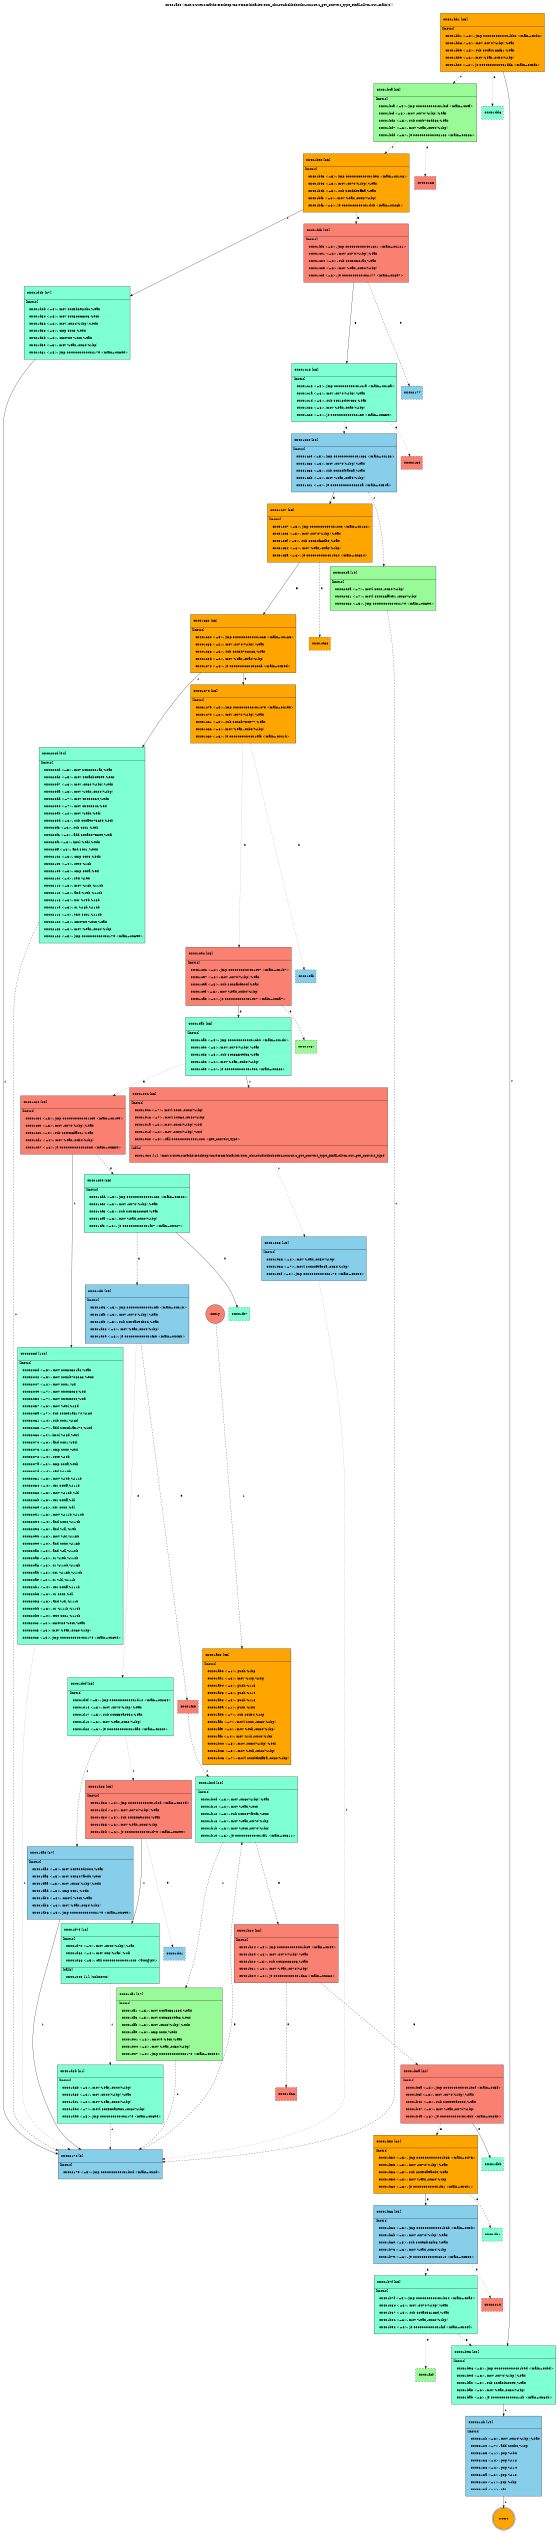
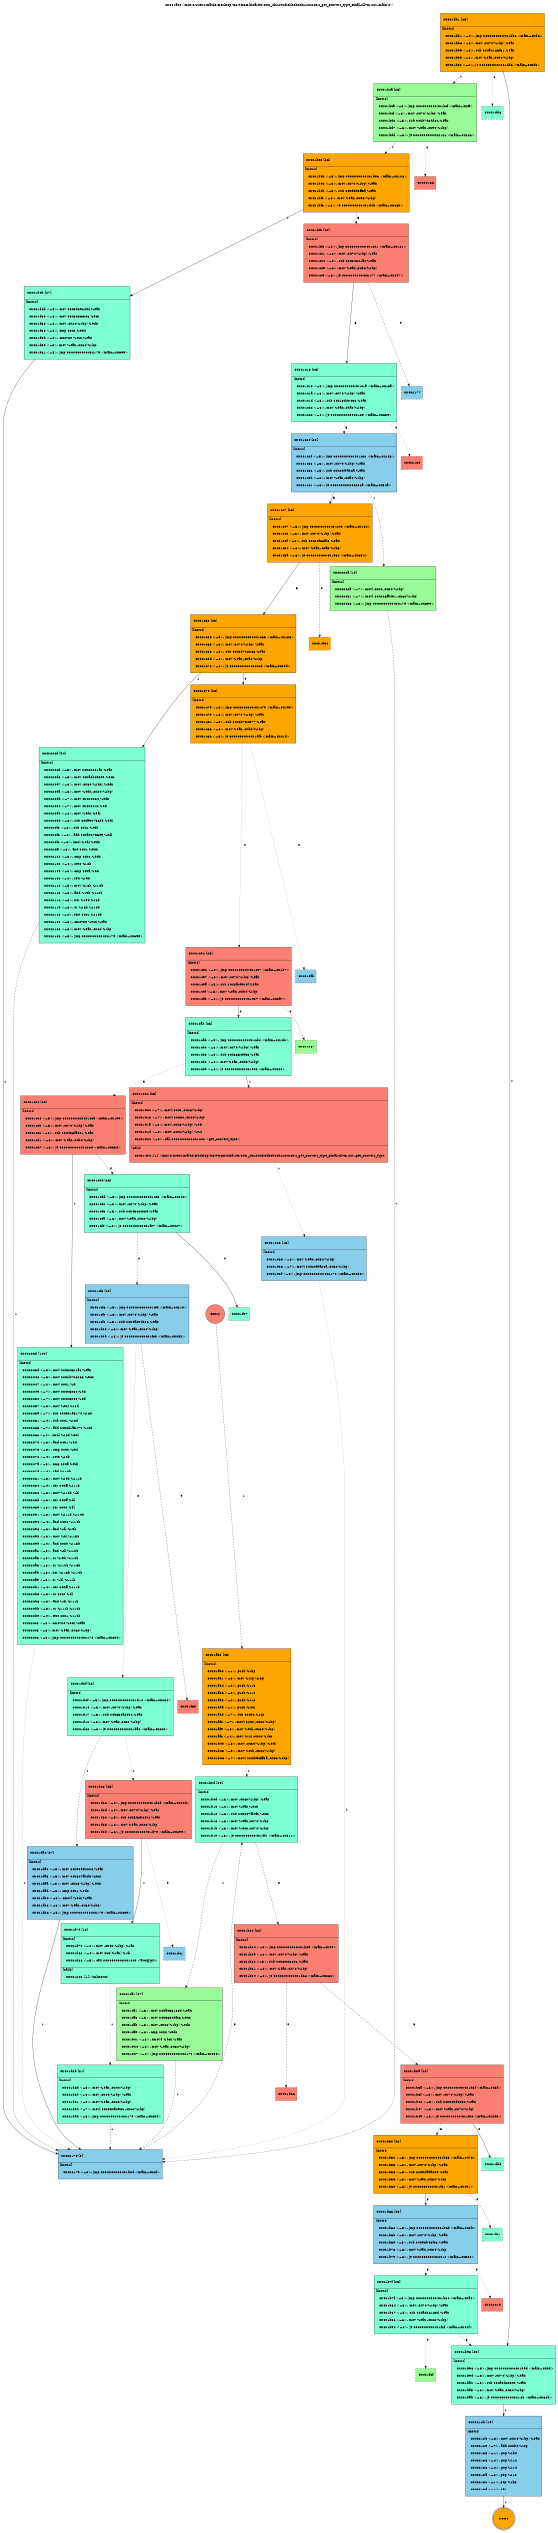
edge "0x401f3b" -> "0x401b0d [23]": now "0x401ae0 [45]" -> "0x401b0d [23]"
